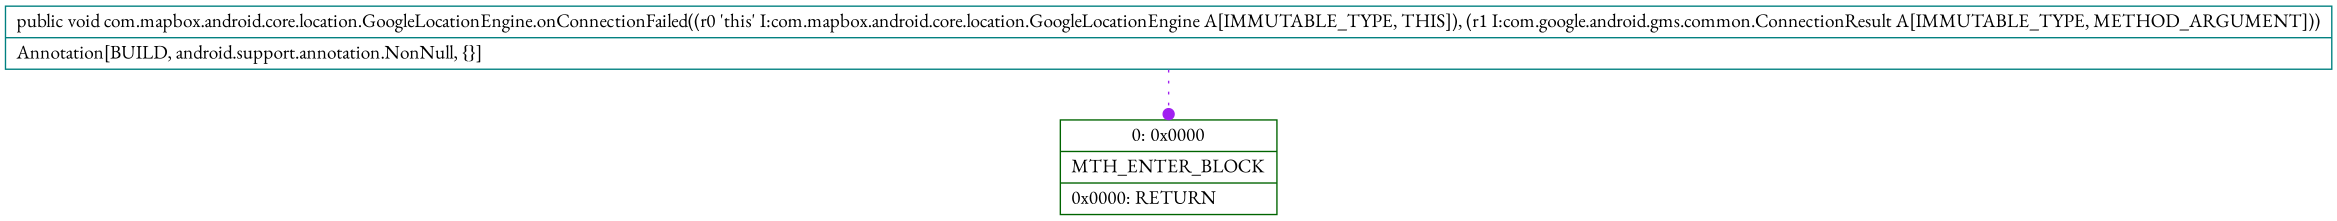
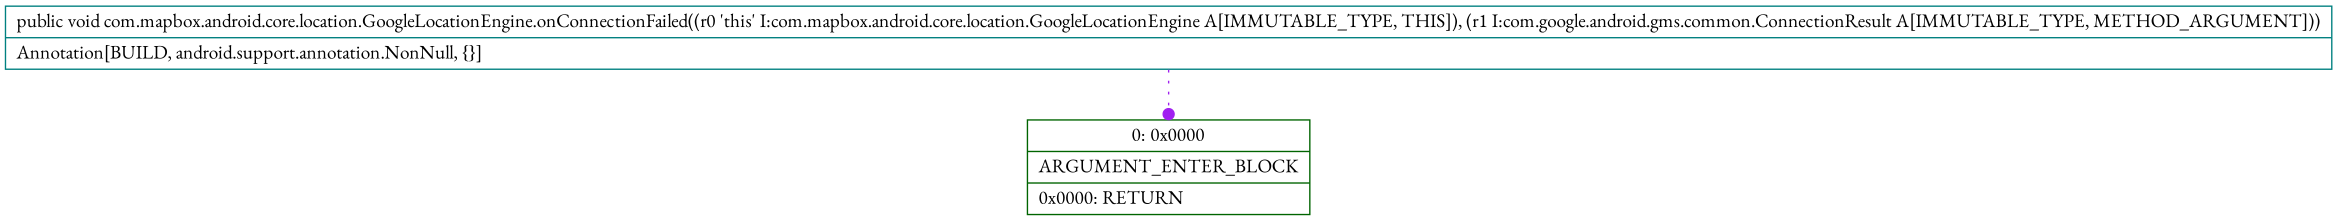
node "0: 0x0000": text "MTH_ENTER_BLOCK" -> "ARGUMENT_ENTER_BLOCK"
